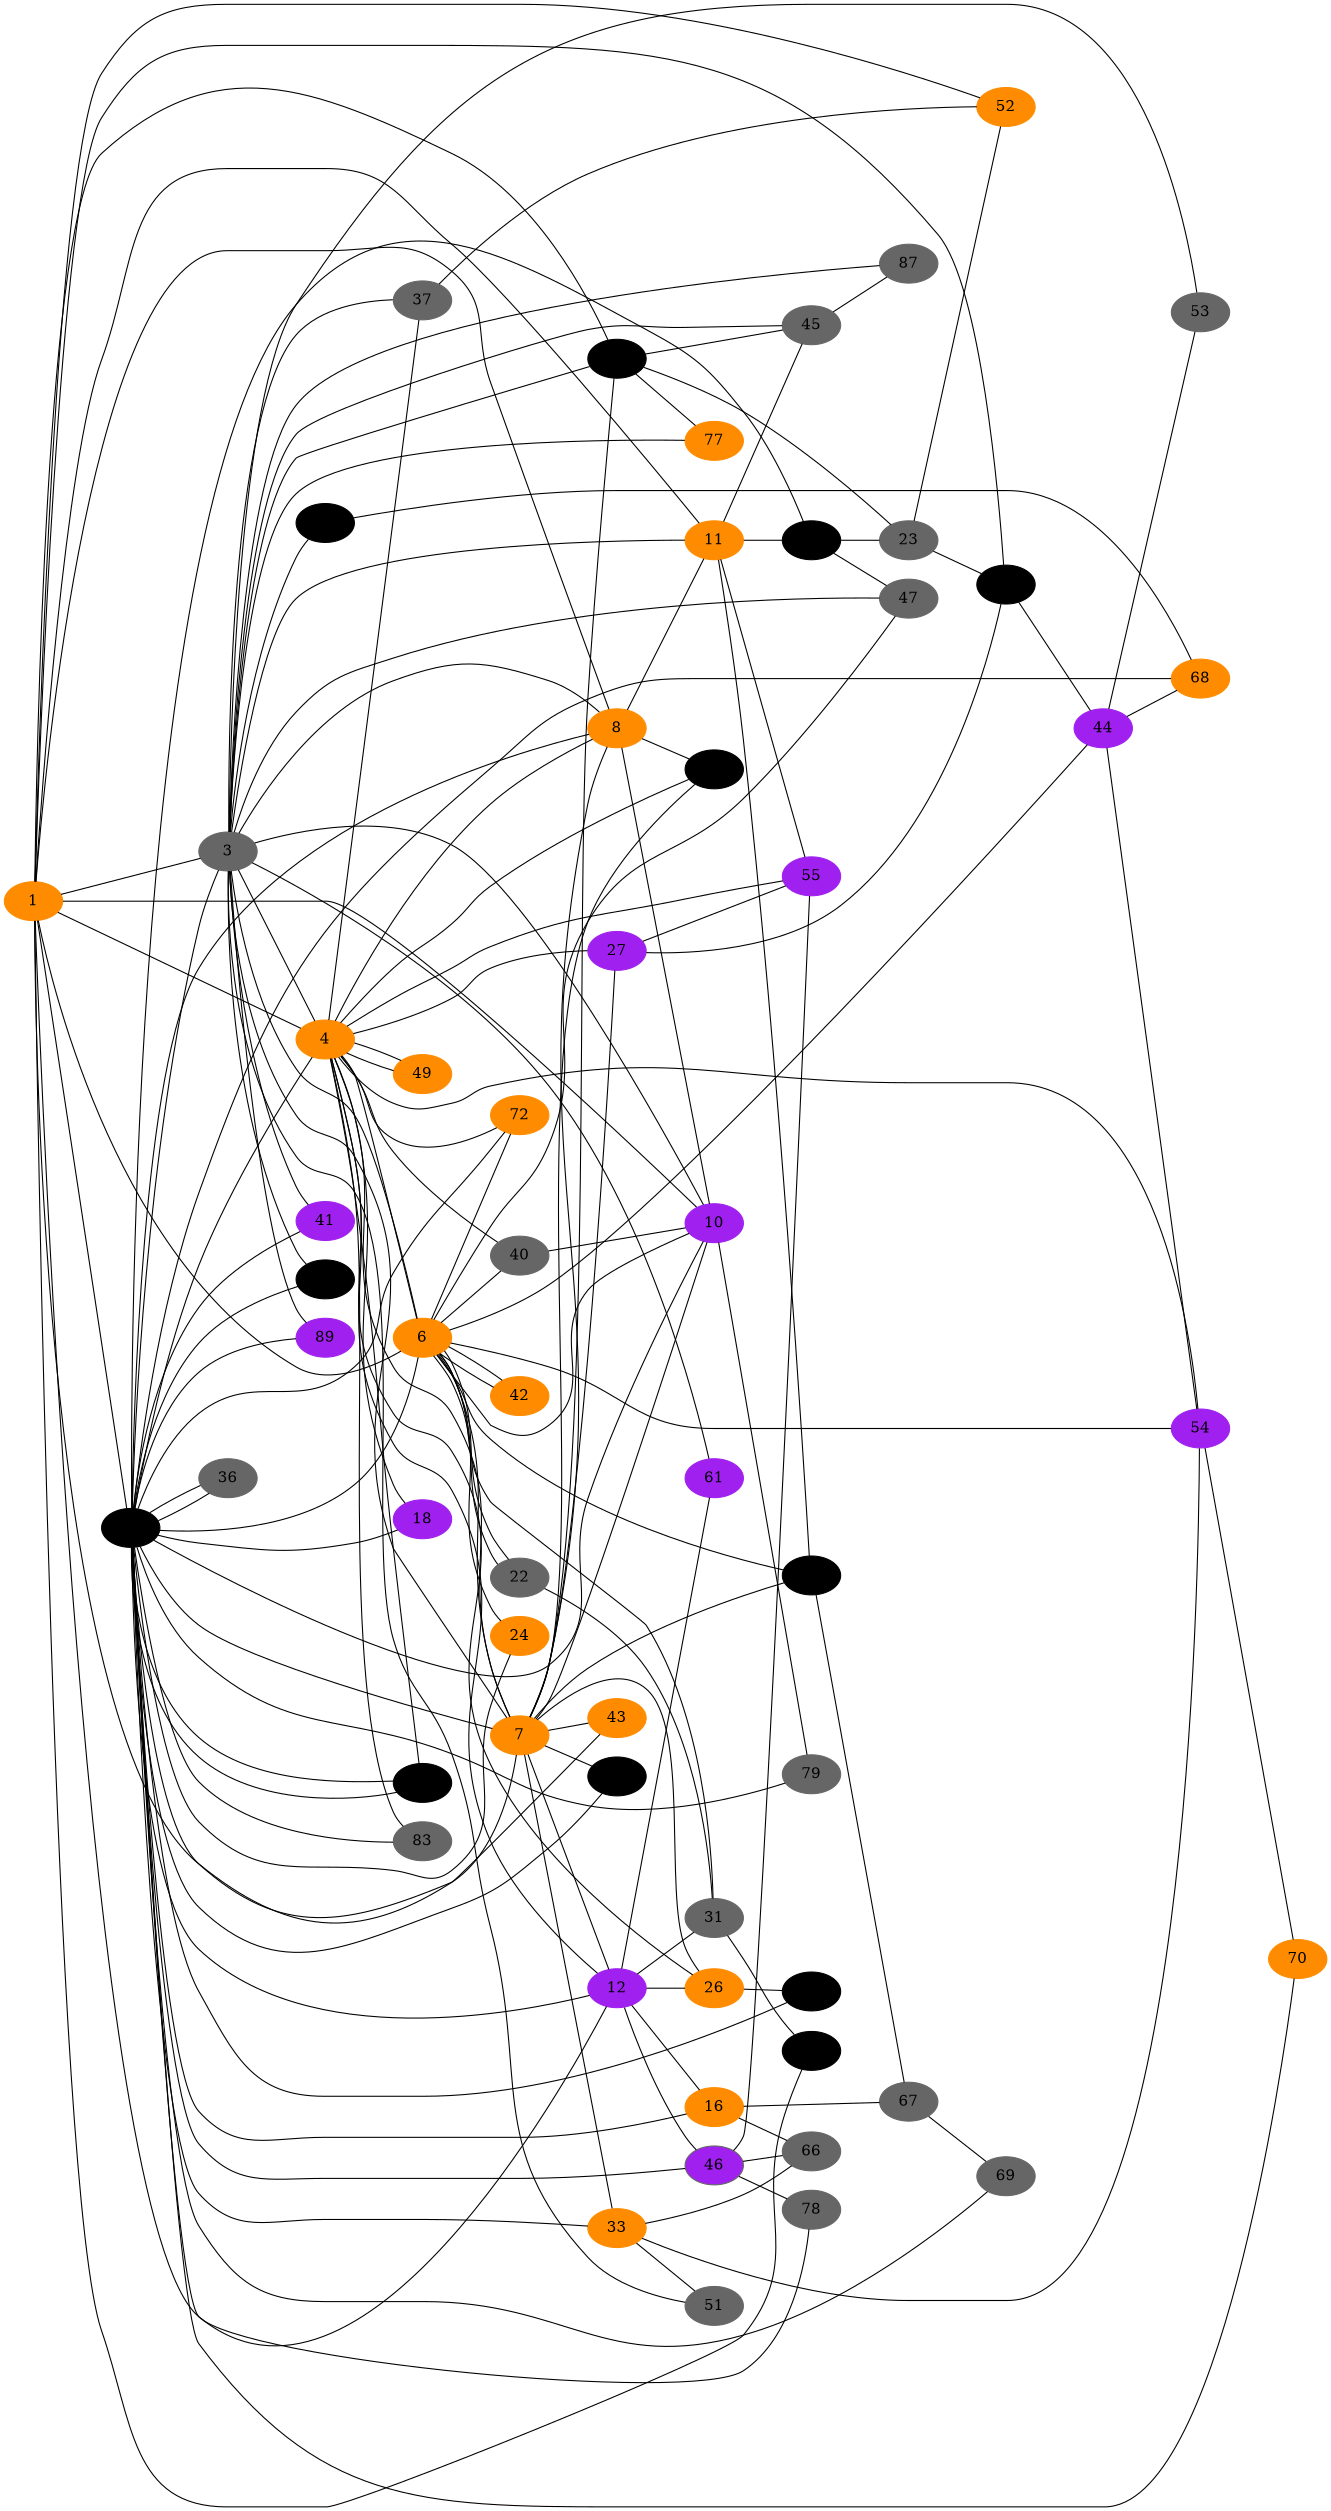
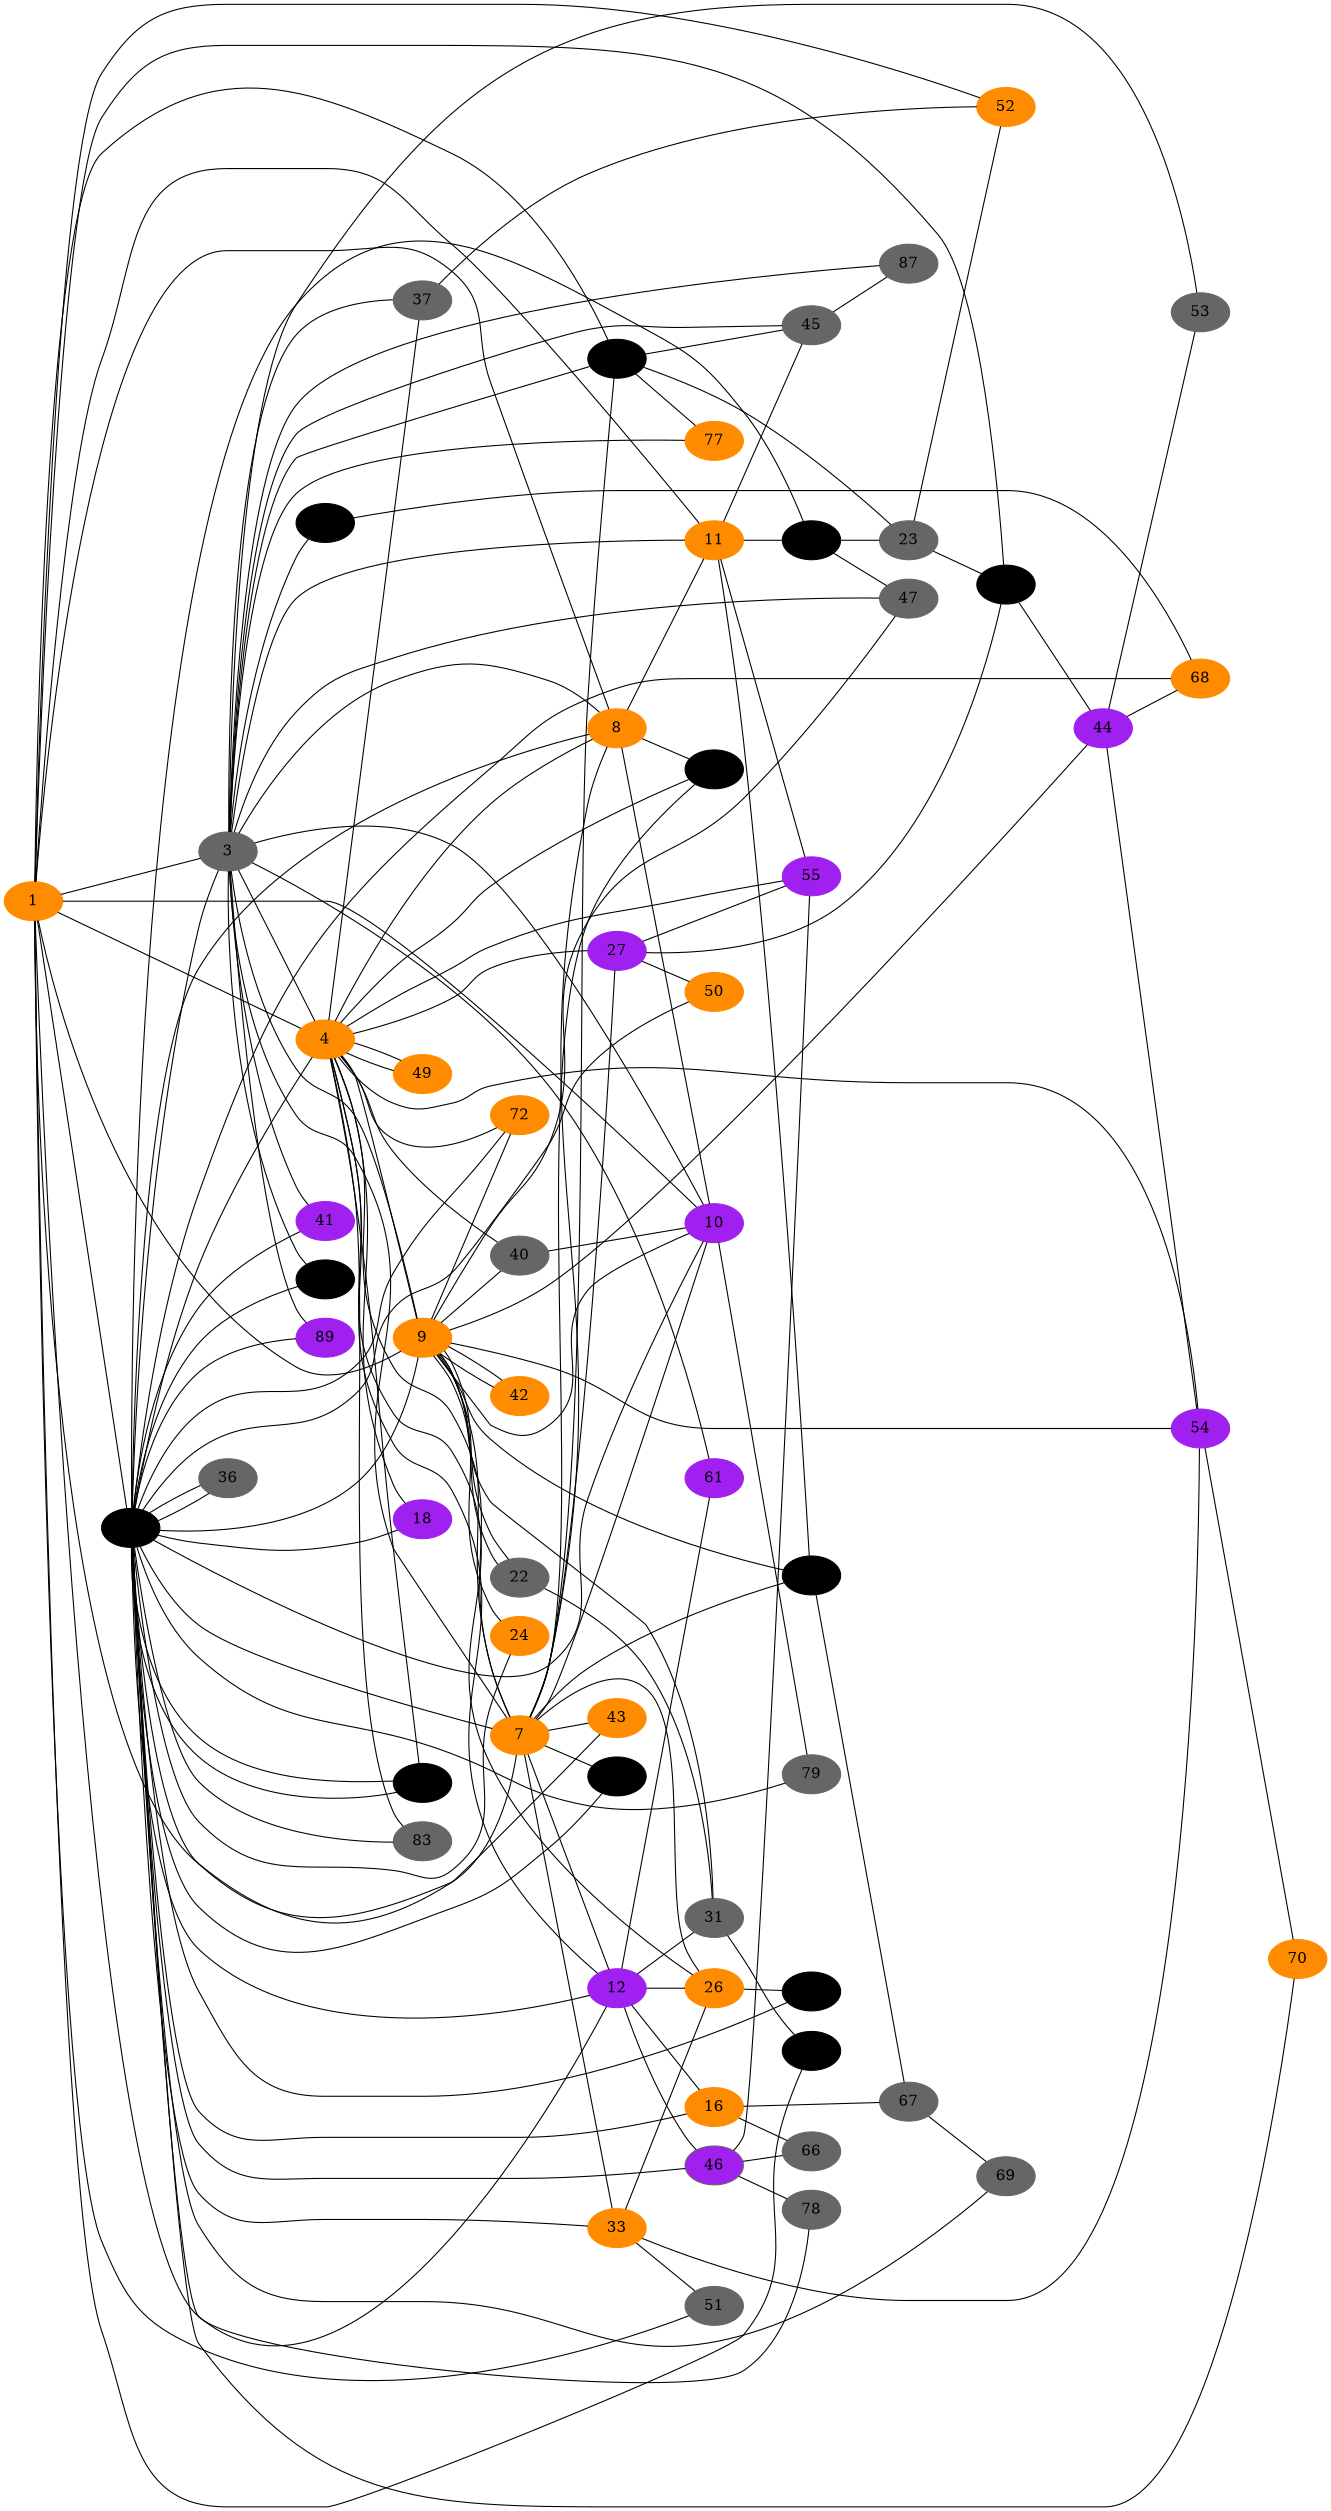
node "50": added
node "6": label "6" -> "9"
edge "3" -- "51": now "1" -- "51"
edge "66" -- "33": now "26" -- "33"
